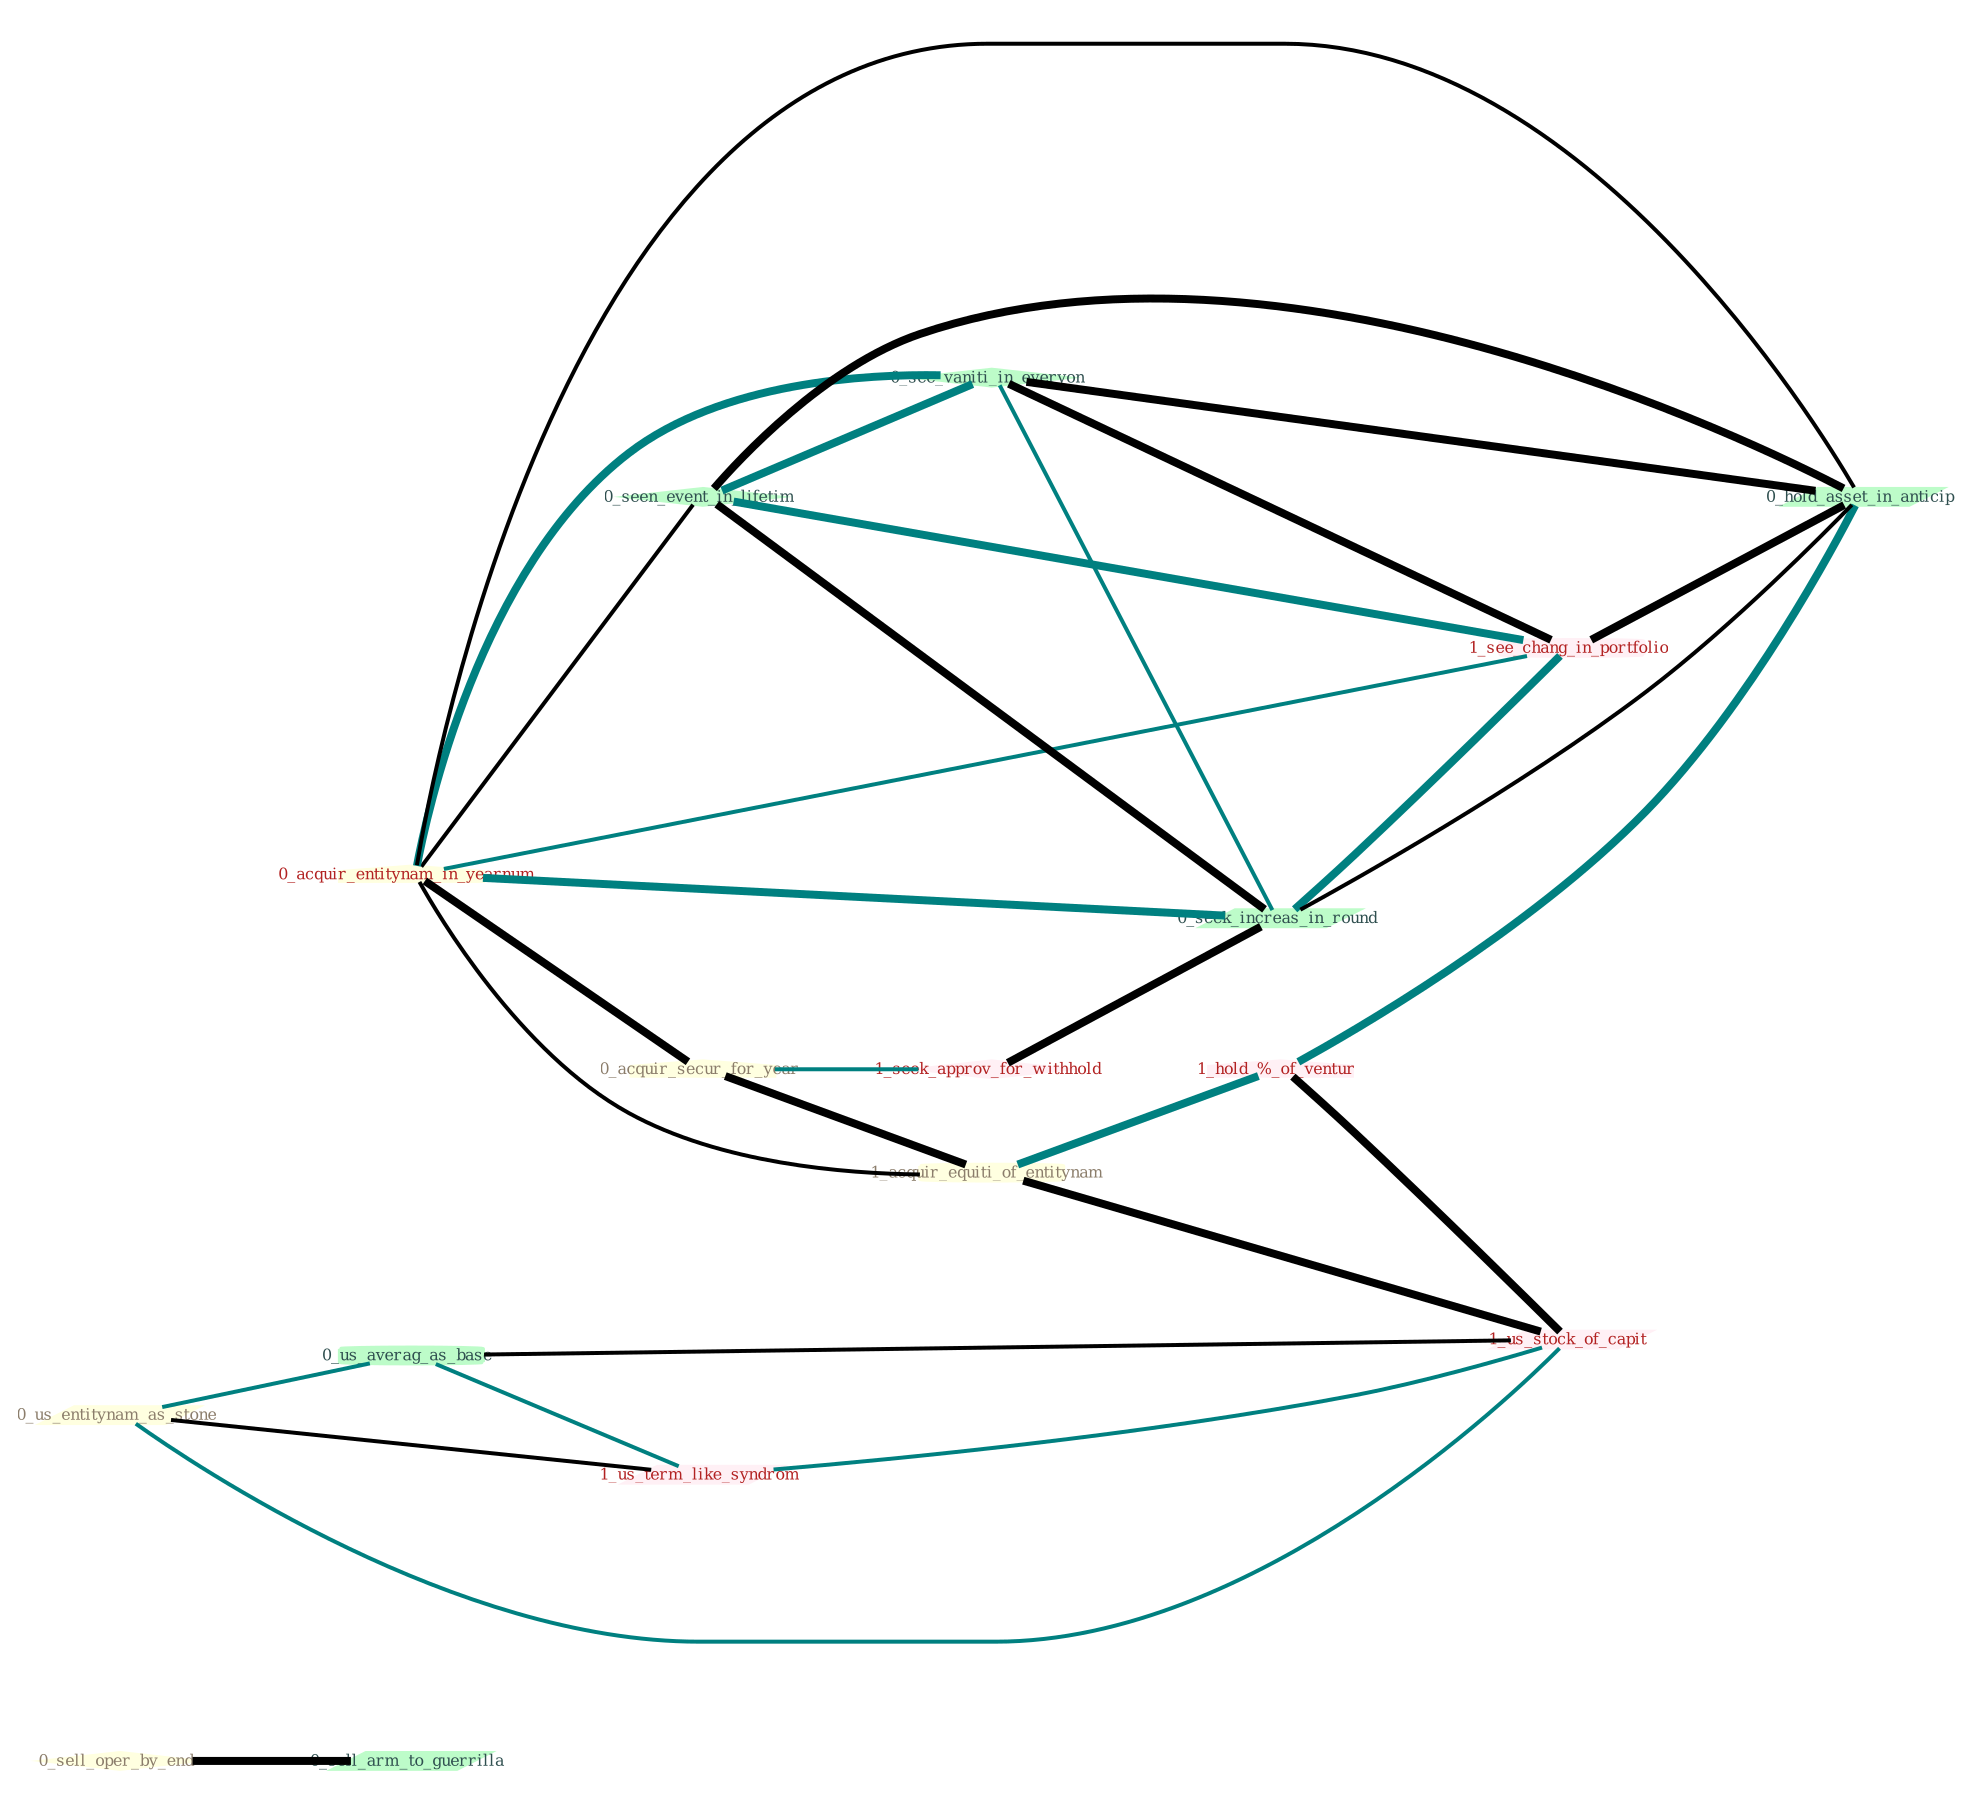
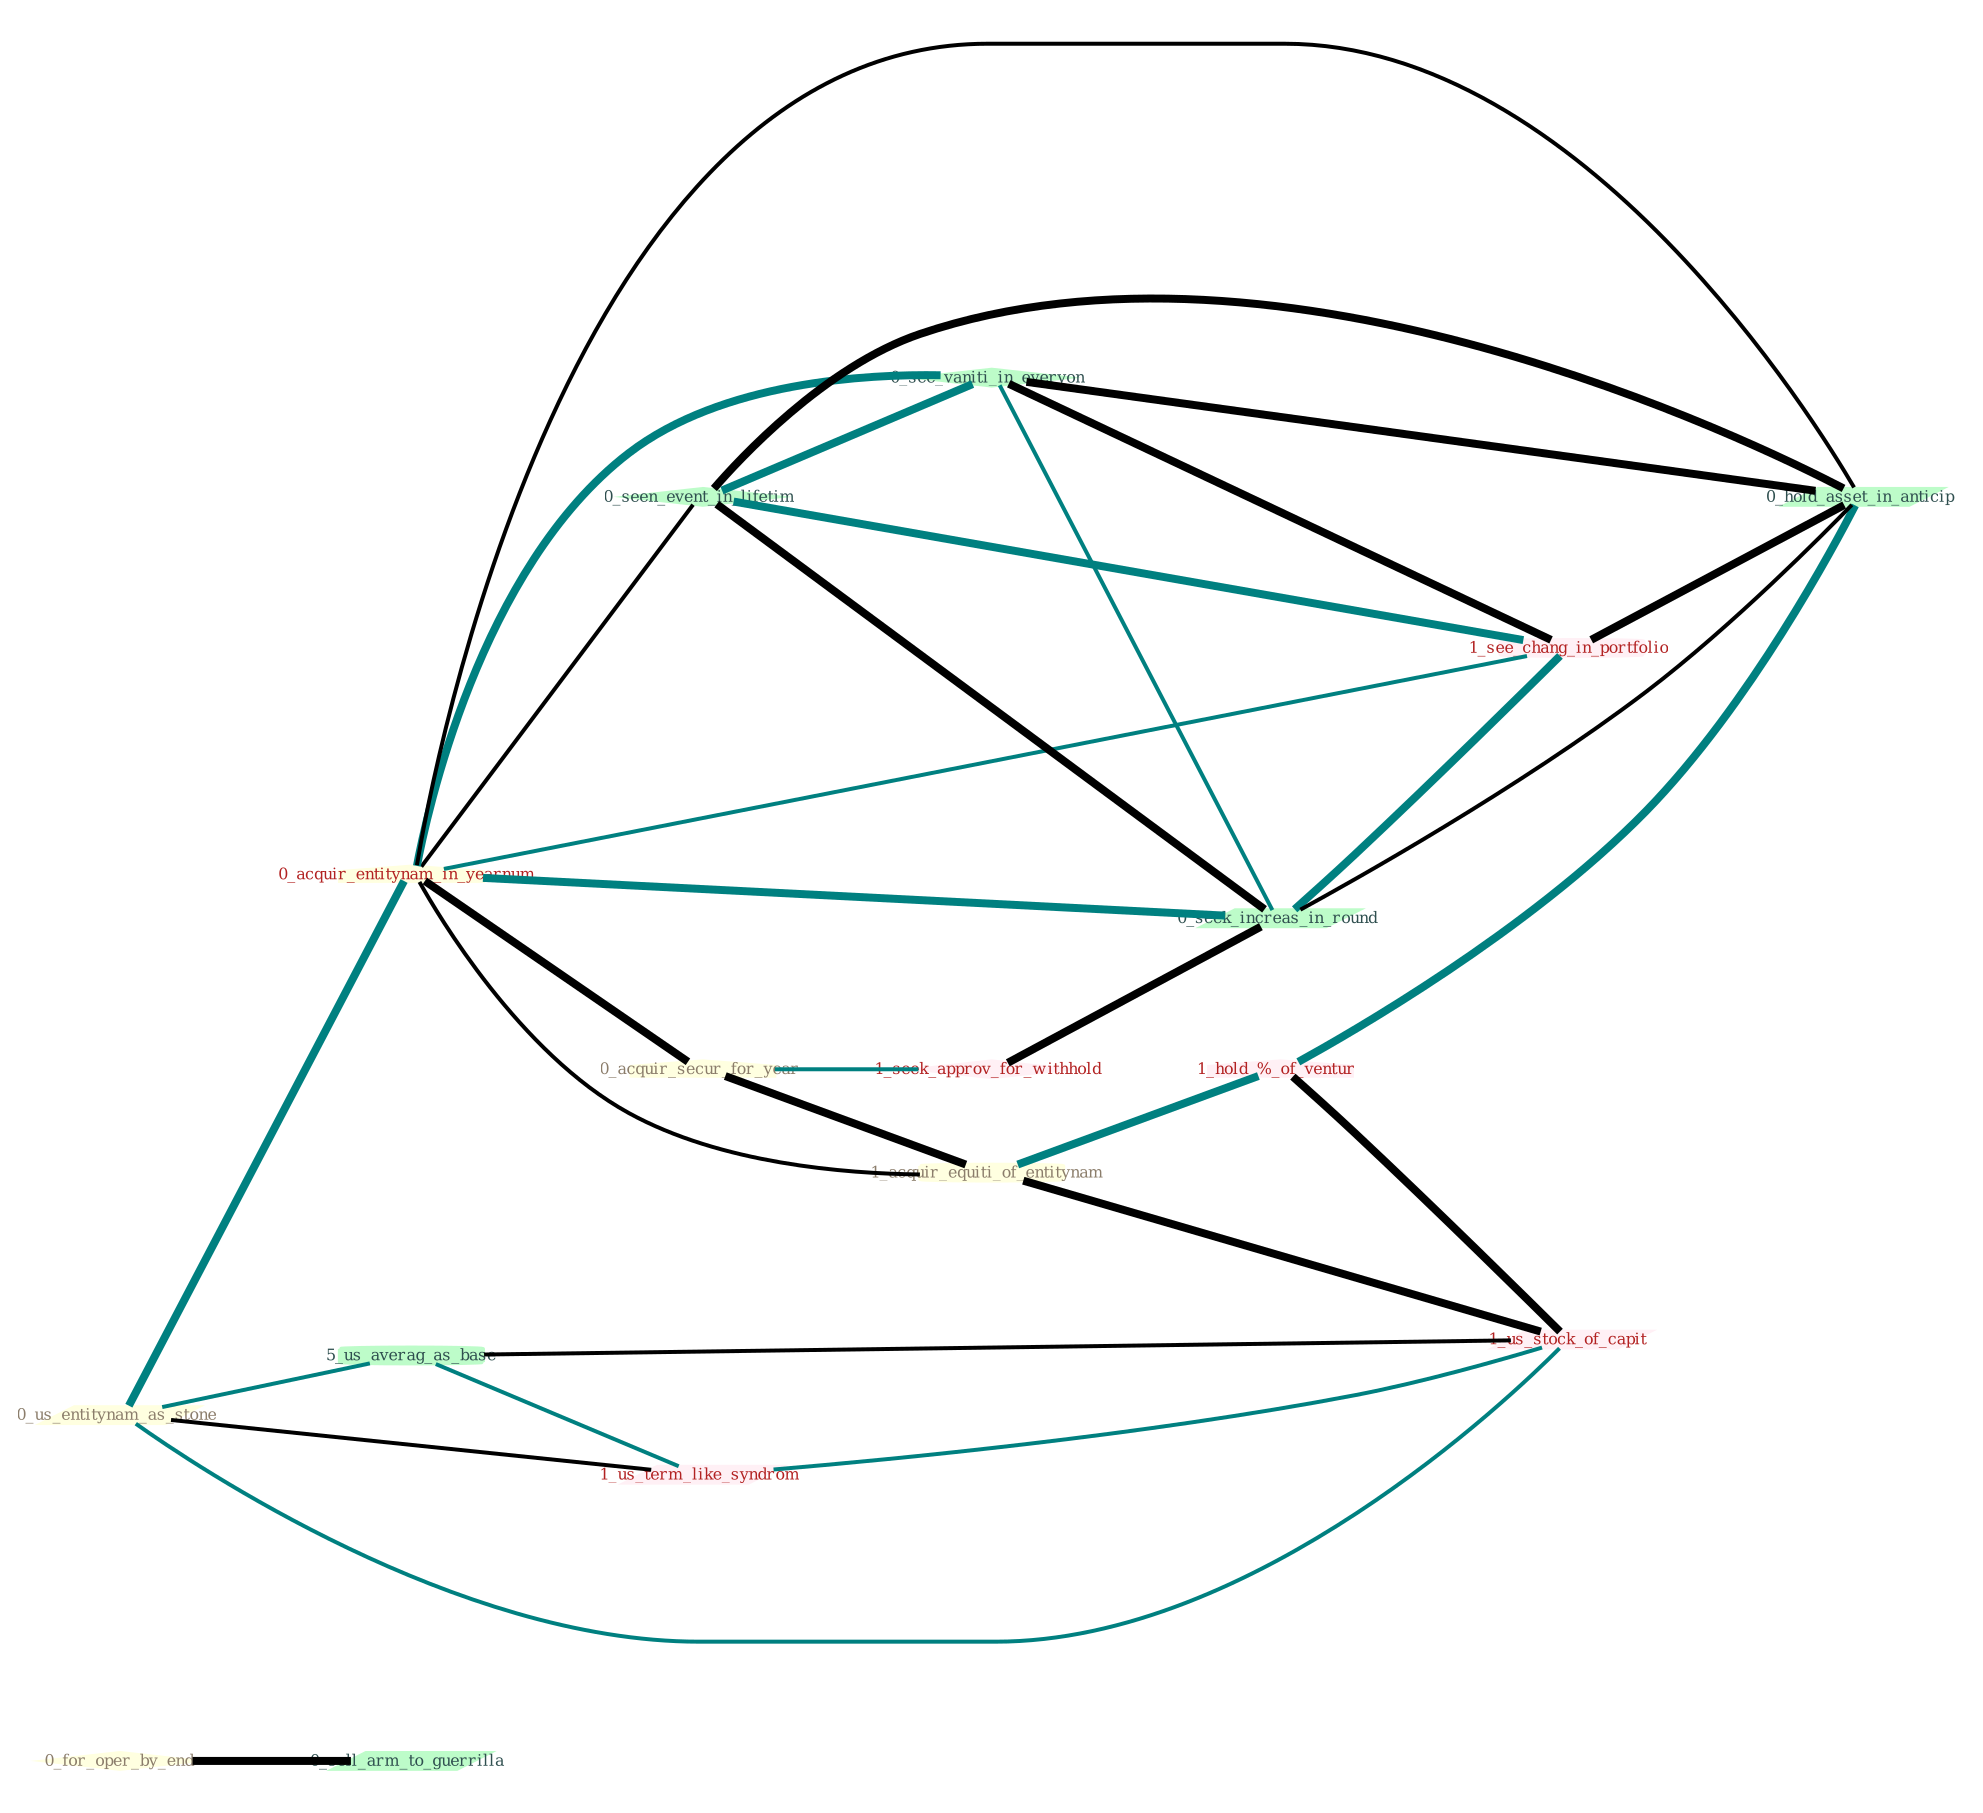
edge "0_acquir_entitynam_in_yearnum" -- "0_us_entitynam_as_stone": added
node "0_us_averag_as_base": label "0_us_averag_as_base" -> "5_us_averag_as_base"
node "0_sell_oper_by_end": label "0_sell_oper_by_end" -> "0_for_oper_by_end"
